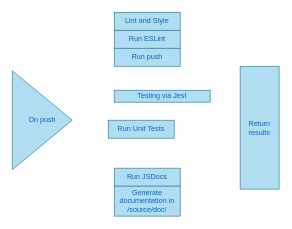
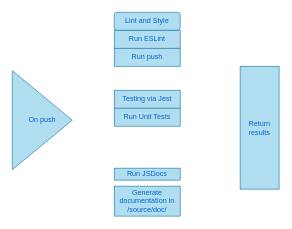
node "Lint and Style": shape rectangle -> rounded rectangle
node "Testing via Jest": size 96x12 -> 66x18
node "Run Unit Tests": moved (141, 129) -> (147, 117)
node "Run JSDocs": size 66x18 -> 66x12
